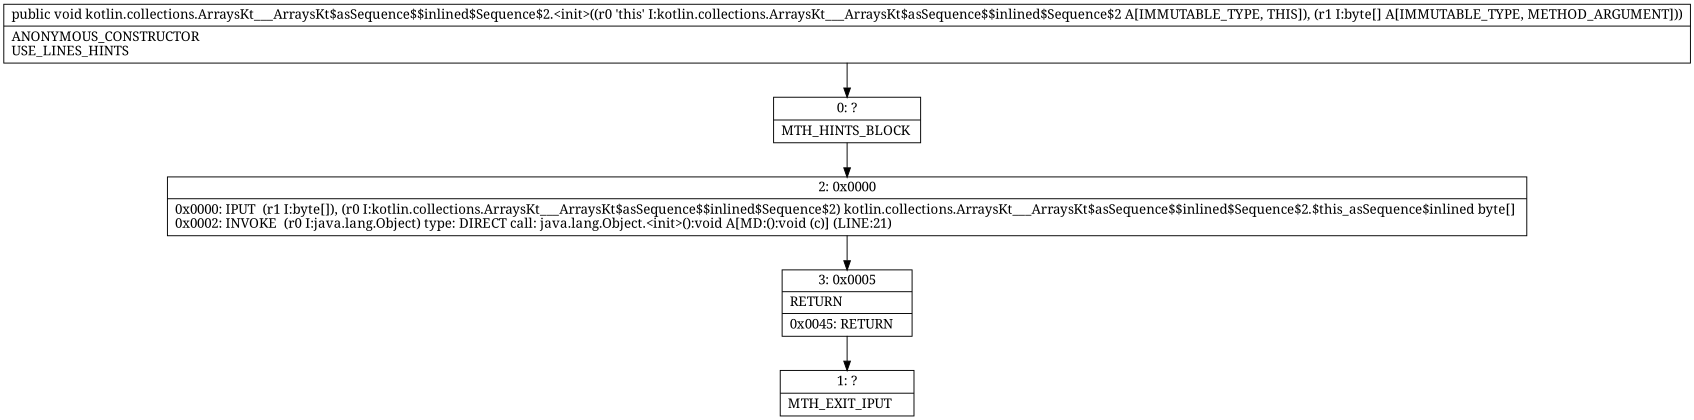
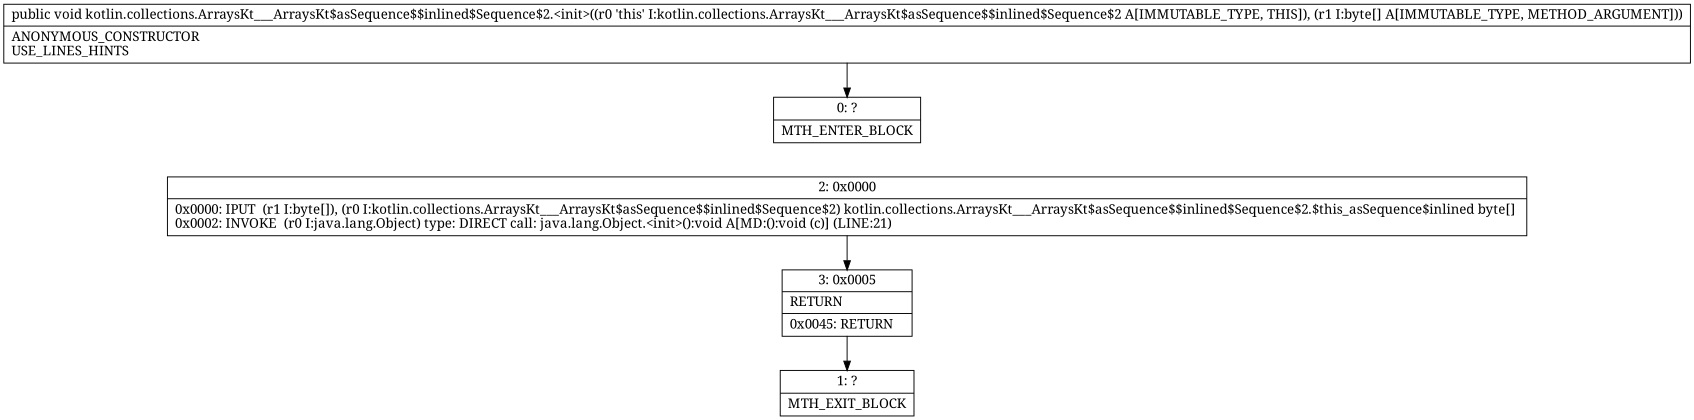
node "0: ?": text "MTH_HINTS_BLOCK" -> "MTH_ENTER_BLOCK"
edge "0: ?" -> "2: 0x0000": removed
node "1: ?": text "MTH_EXIT_IPUT" -> "MTH_EXIT_BLOCK"
